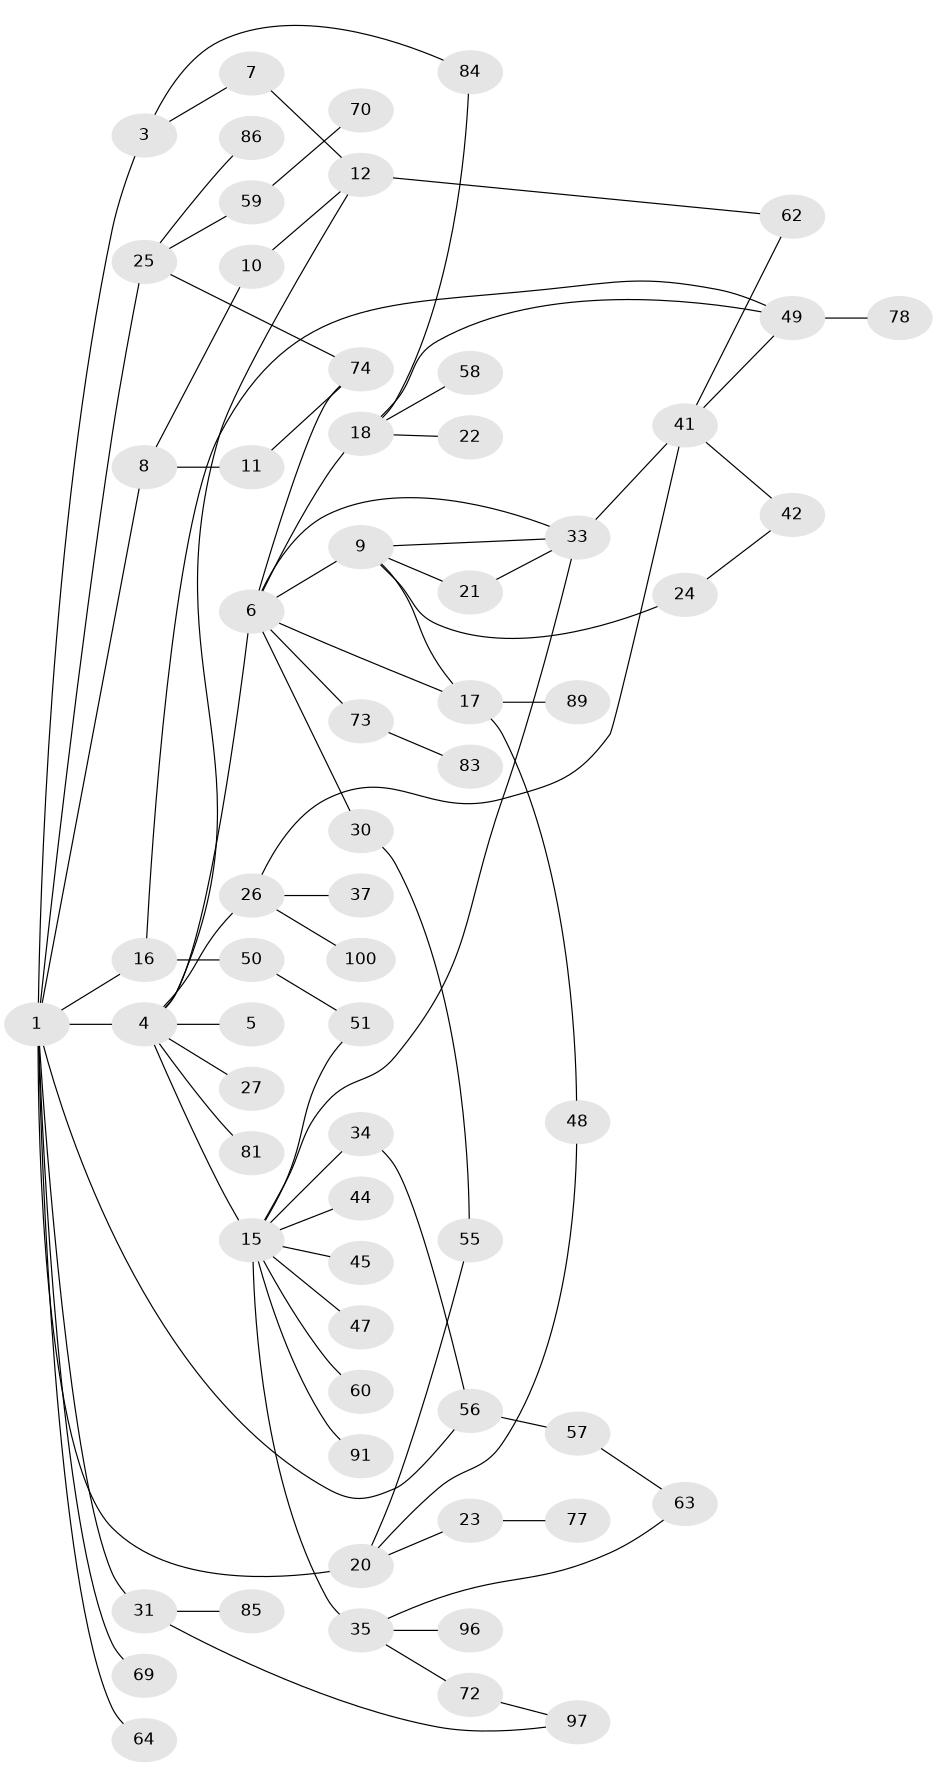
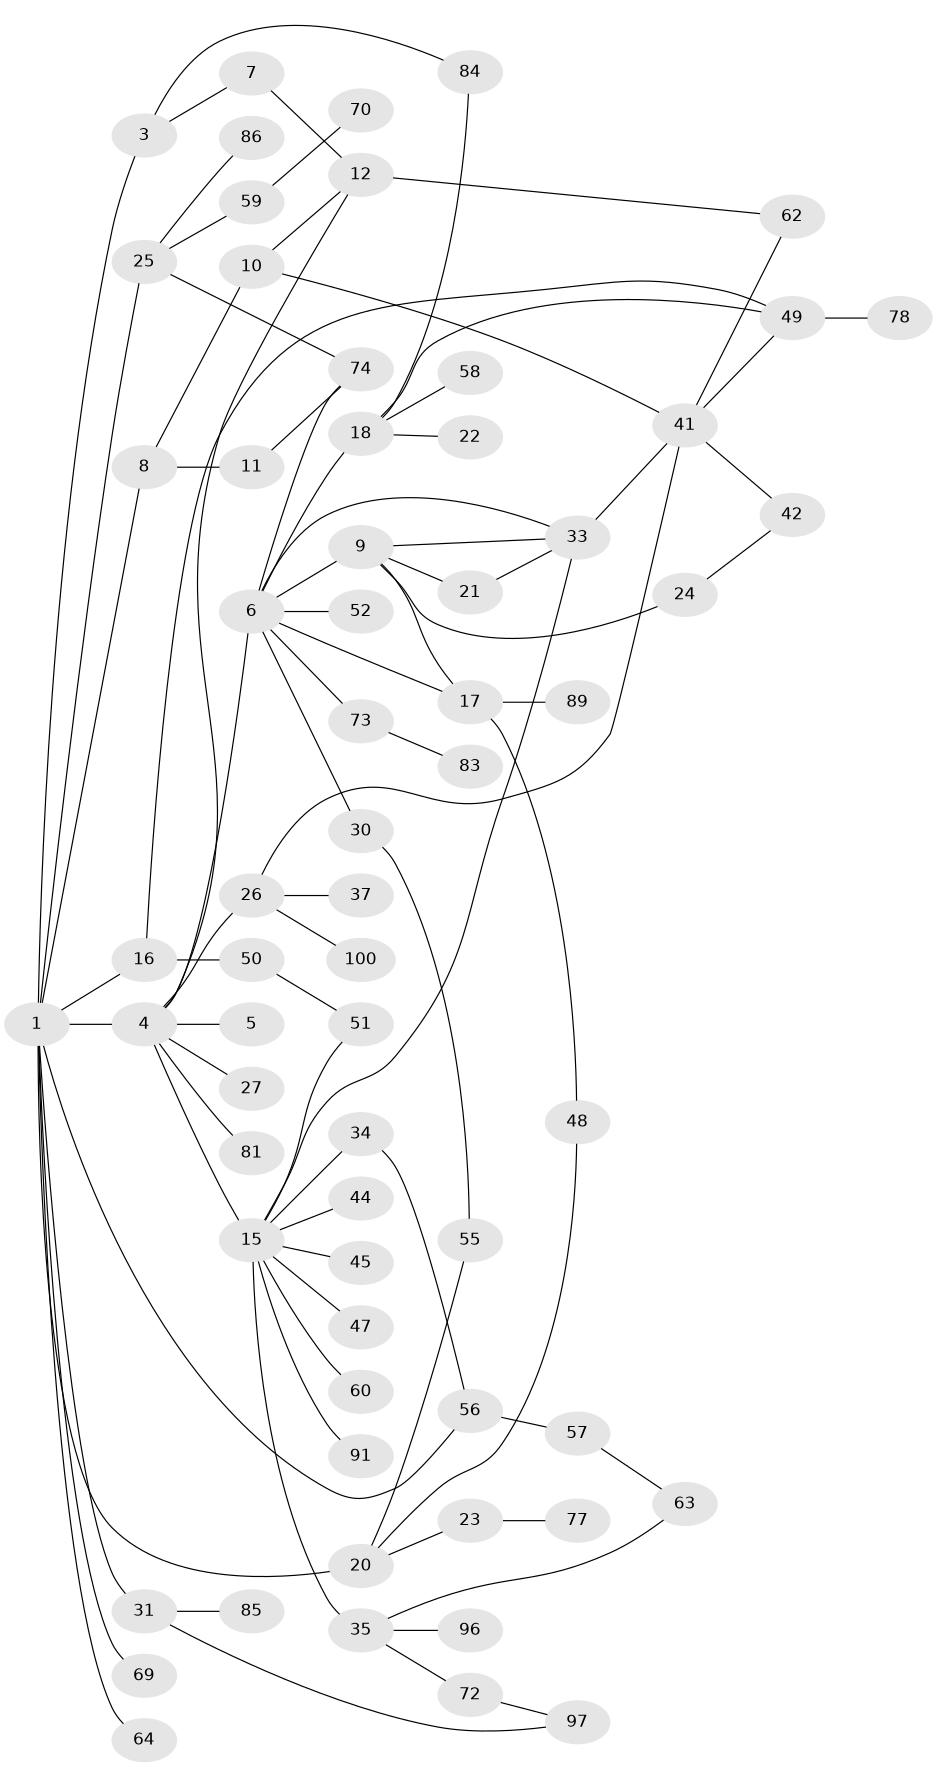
edge "10" -- "41": added
node "52": added
